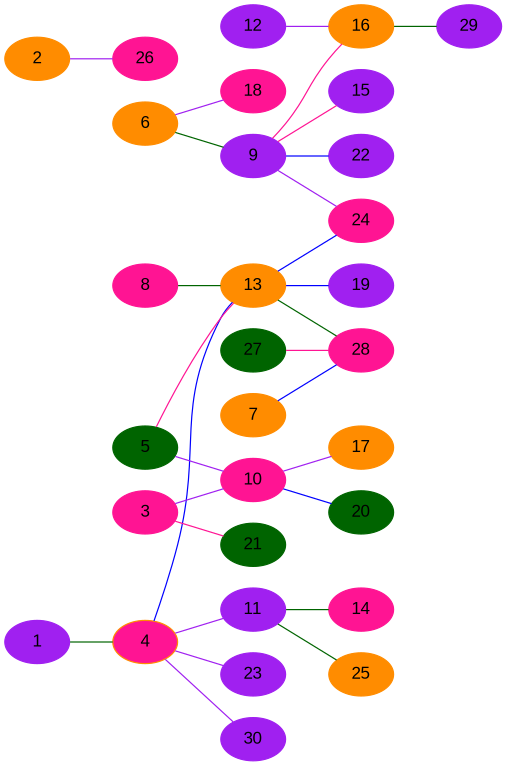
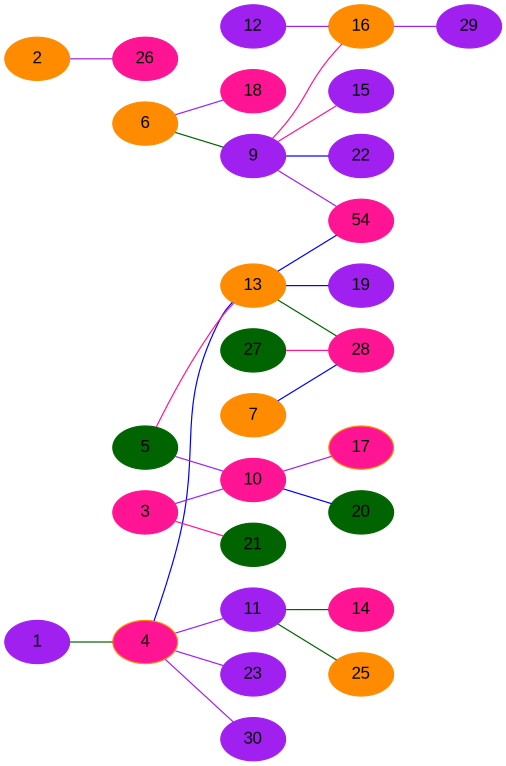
edge "16" -- "29": color darkgreen -> purple
node "24": label "24" -> "54"
node "8": removed
node "17": fillcolor darkorange -> deeppink
